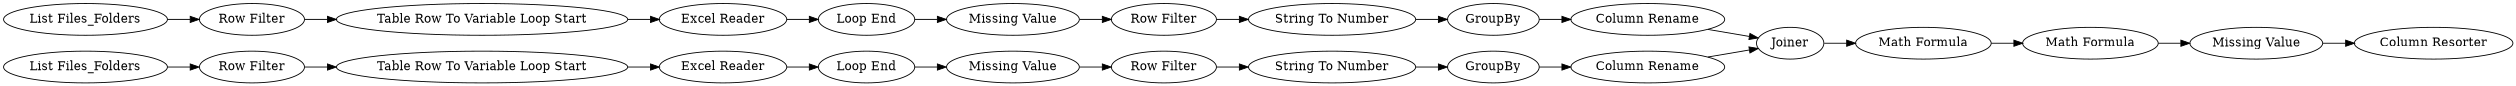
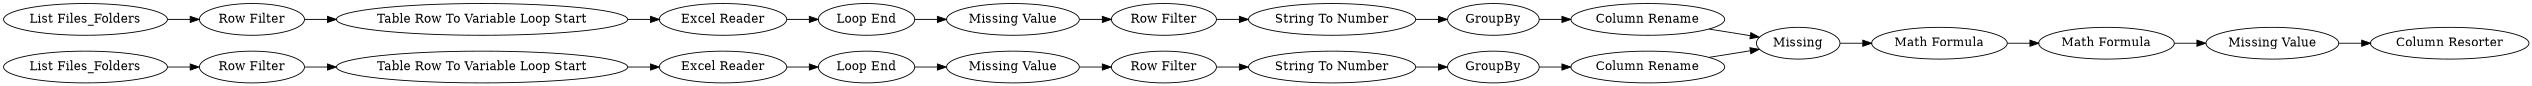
node "Joiner": label "Joiner" -> "Missing"
